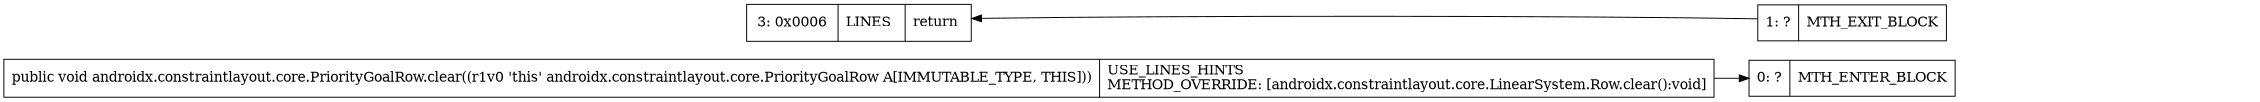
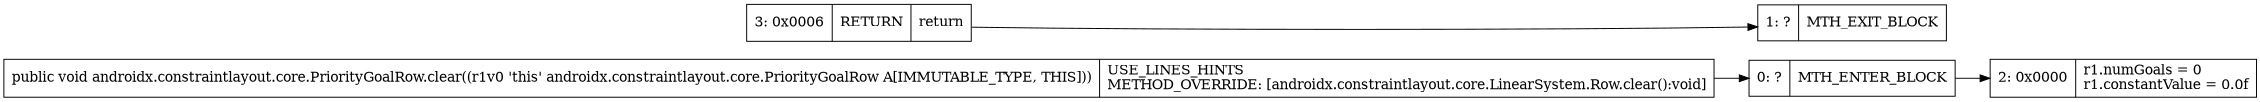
edge "1: ?" -> "3: 0x0006": reversed
node "3: 0x0006": text "LINES" -> "RETURN"
node "2: 0x0000": added
